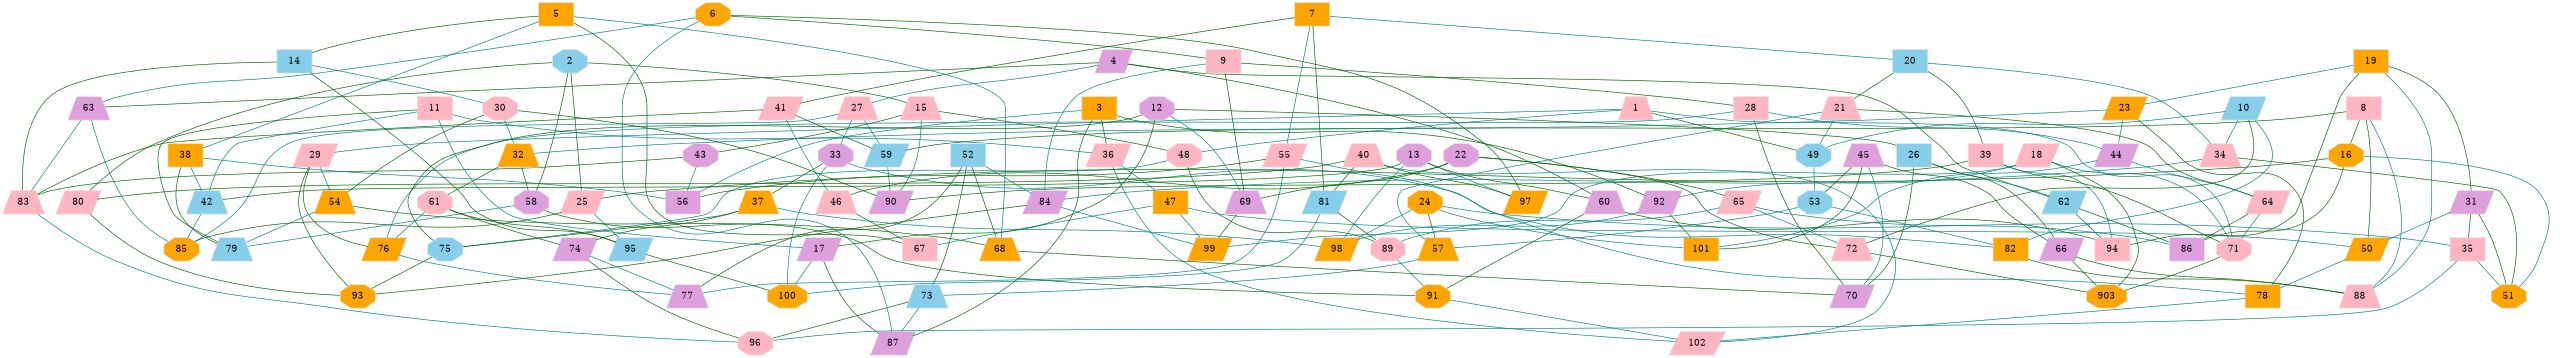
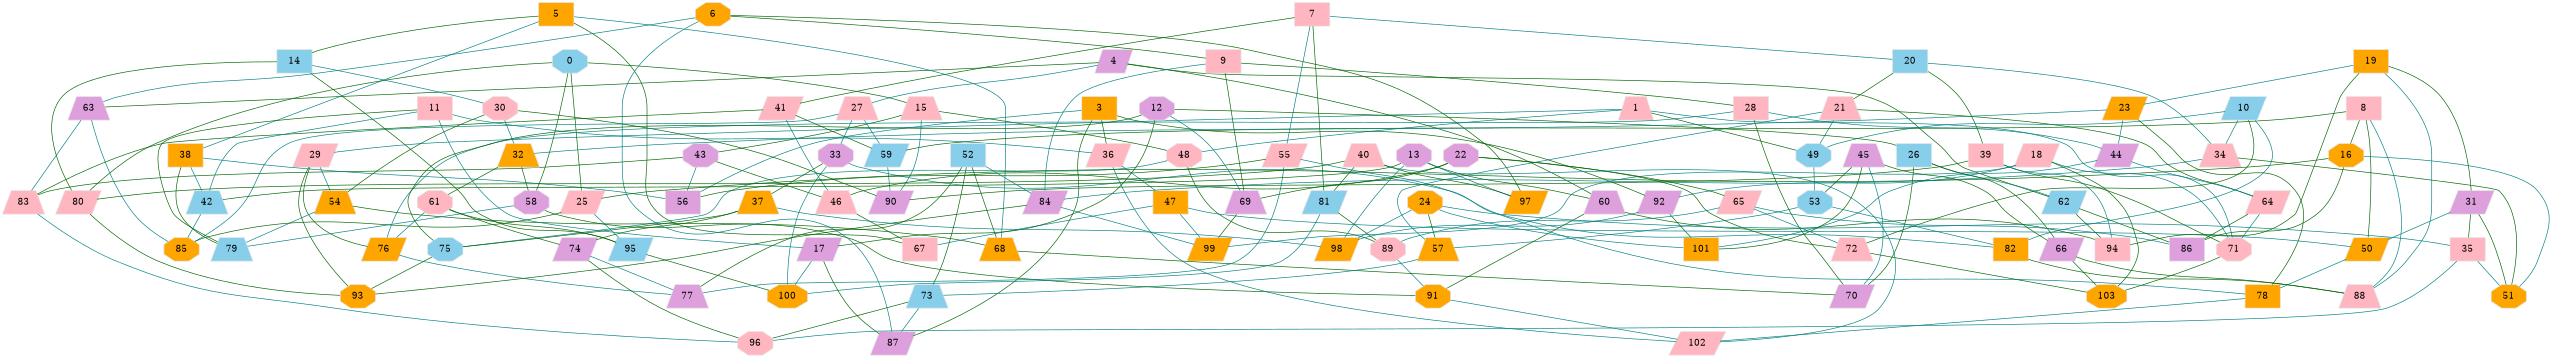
node "7": fillcolor orange -> lightpink
node "2": label "2" -> "0"
edge "14" -- "83": now "14" -- "80"
edge "43" -- "46": added
node "903": label "903" -> "103"
